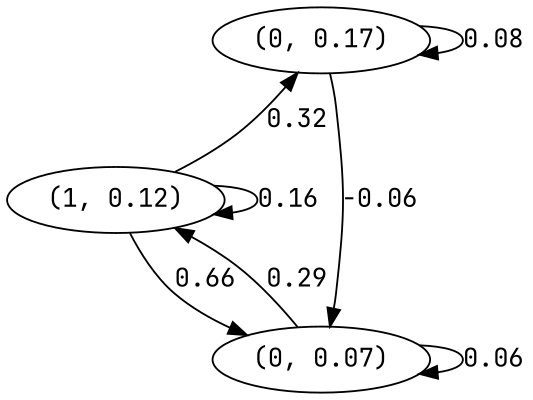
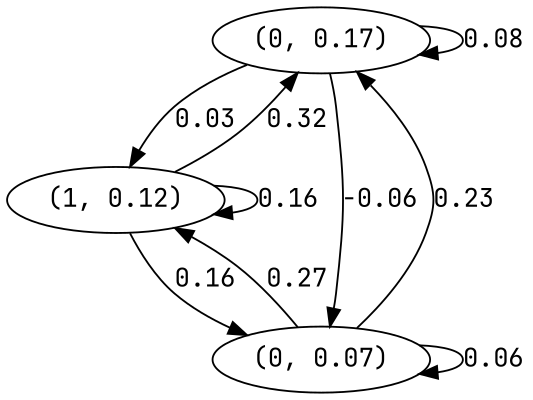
edge "(0, 0.17)" -> "(1, 0.12)": added, label "0.03"
edge "(0, 0.07)" -> "(0, 0.17)": added, label "0.23"
edge "(1, 0.12)" -> "(0, 0.07)": label "0.66" -> "0.16"
edge "(0, 0.07)" -> "(1, 0.12)": label "0.29" -> "0.27"
